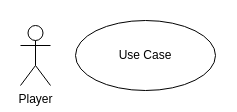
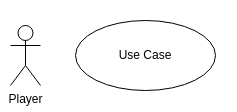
node "Player": moved (36, 56) -> (26, 56)
